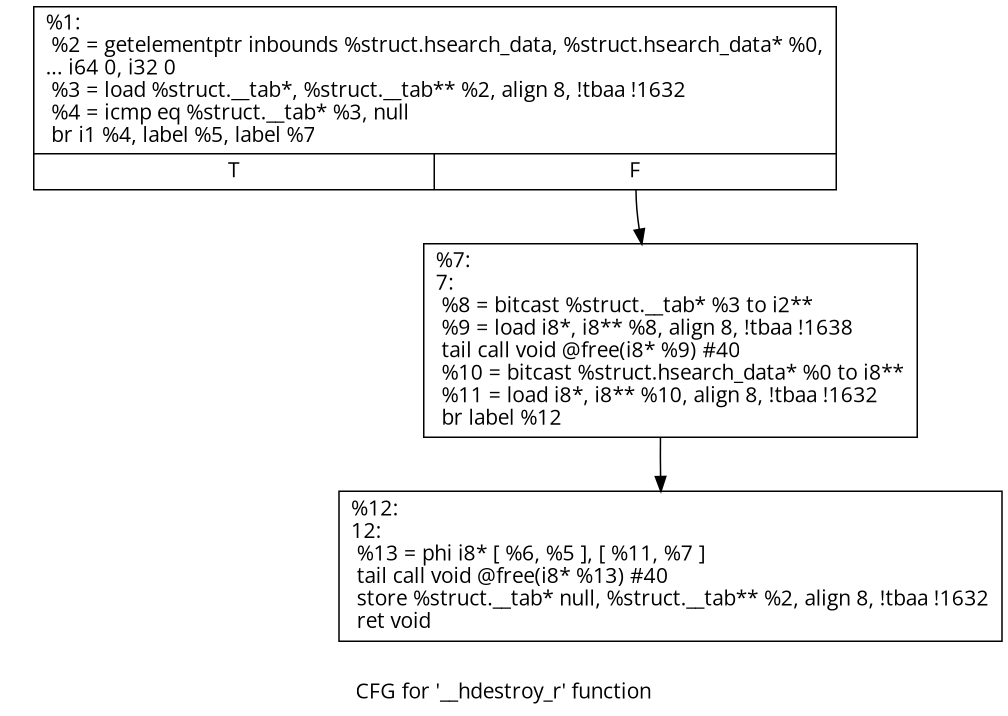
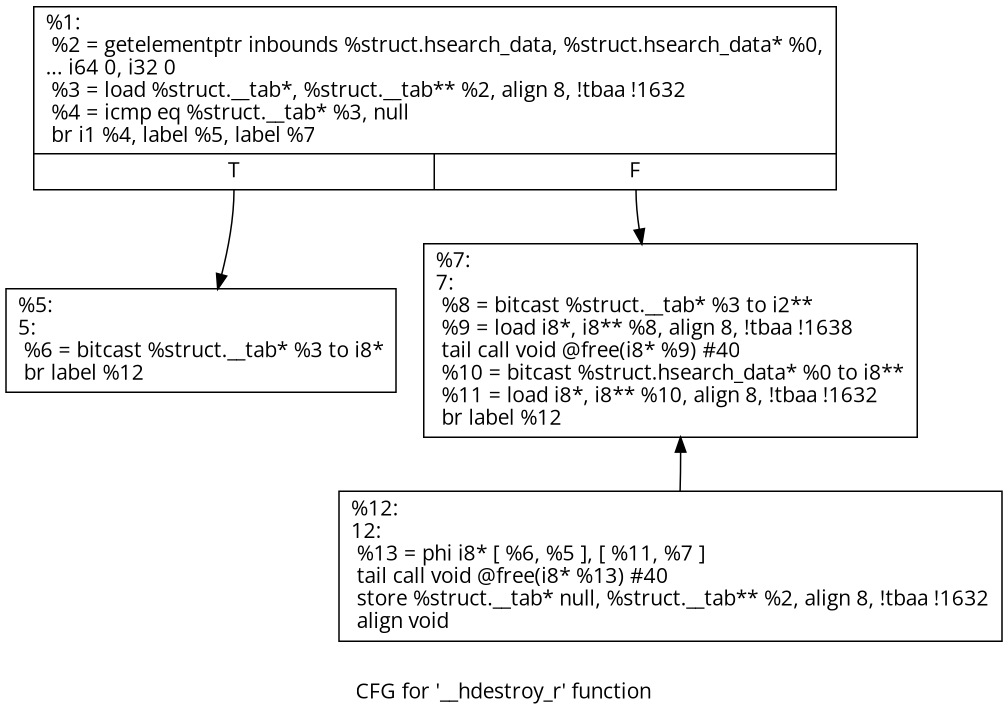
node "%5:": added
edge "%7:" -> "%12:": reversed
node "%12:": text "ret void" -> "align void"
